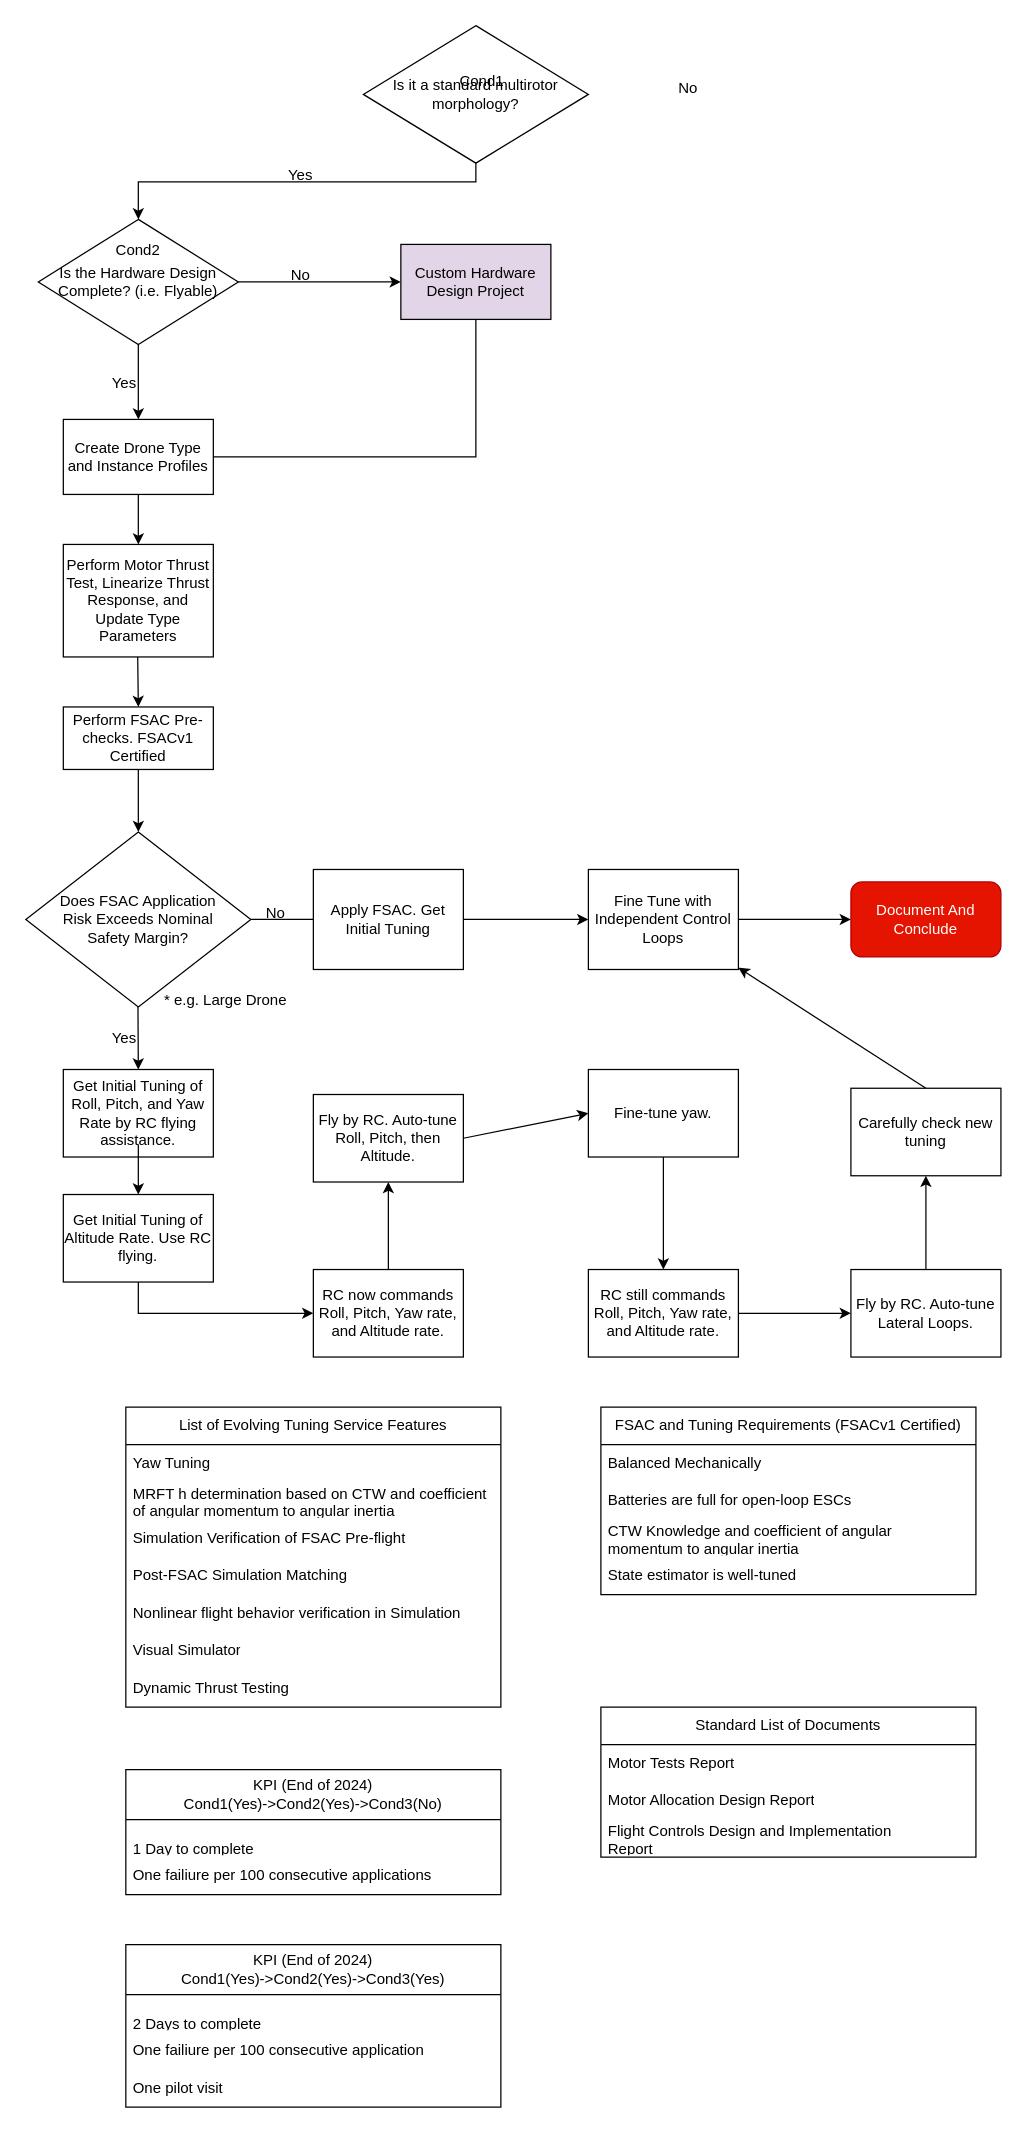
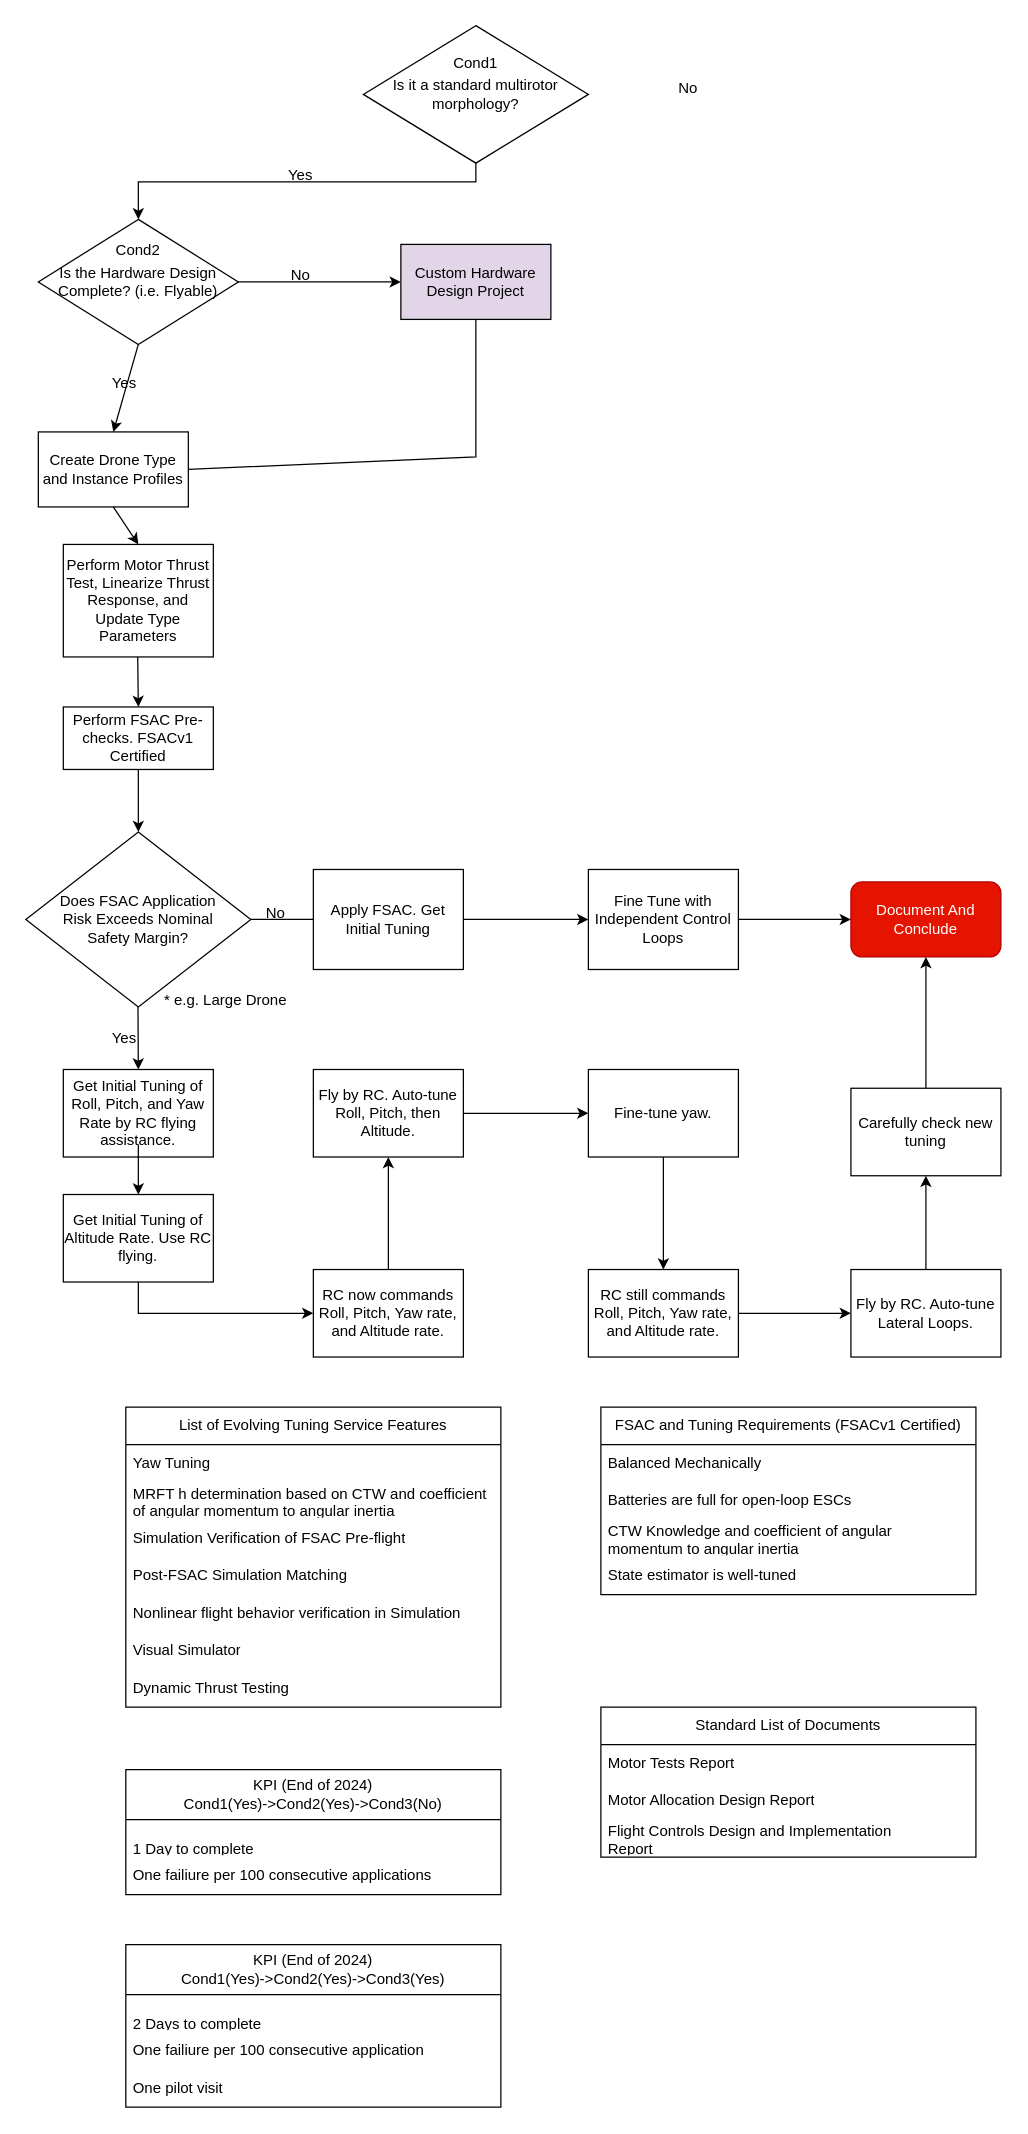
node "Cond1": moved (482, 82) -> (476, 63)
node "Create Drone Type and Instance Profiles": moved (138, 457) -> (113, 469)
edge "Carefully check new tuning" -> "Fine Tune with Independent Control Loops": now "Carefully check new tuning" -> "Document And Conclude"
node "Fly by RC. Auto-tune Roll, Pitch, then Altitude.": moved (388, 1138) -> (388, 1113)
